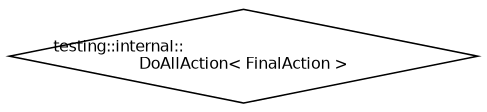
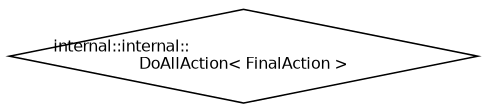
node "testing::internal:: DoAllAction< FinalAction >": label "testing::internal:: DoAllAction< FinalAction >" -> "internal::internal:: DoAllAction< FinalAction >"
